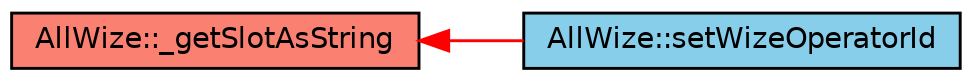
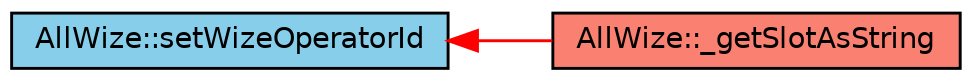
edge "AllWize::setWizeOperatorId" -> "AllWize::_getSlotAsString": reversed
